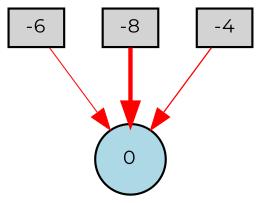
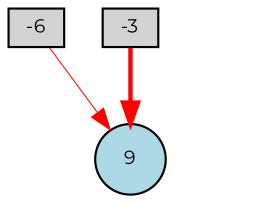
node "-8": label "-8" -> "-3"
node "-4": removed
node "0": label "0" -> "9"
